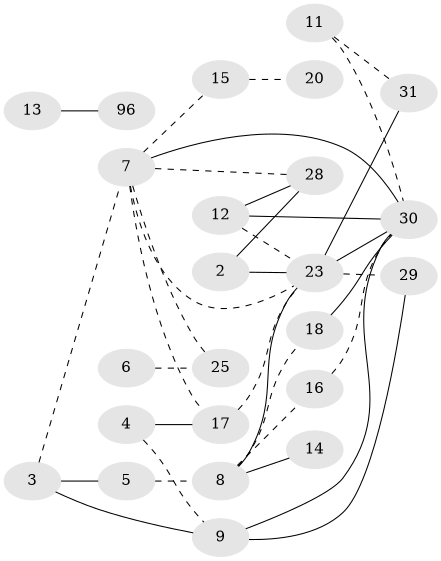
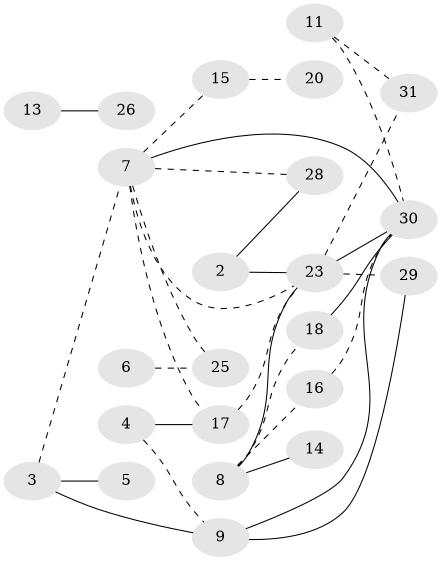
node "96": label "96" -> "26"
edge "31" -- "23": style solid -> dashed
node "12": removed
edge "5" -- "8": removed
